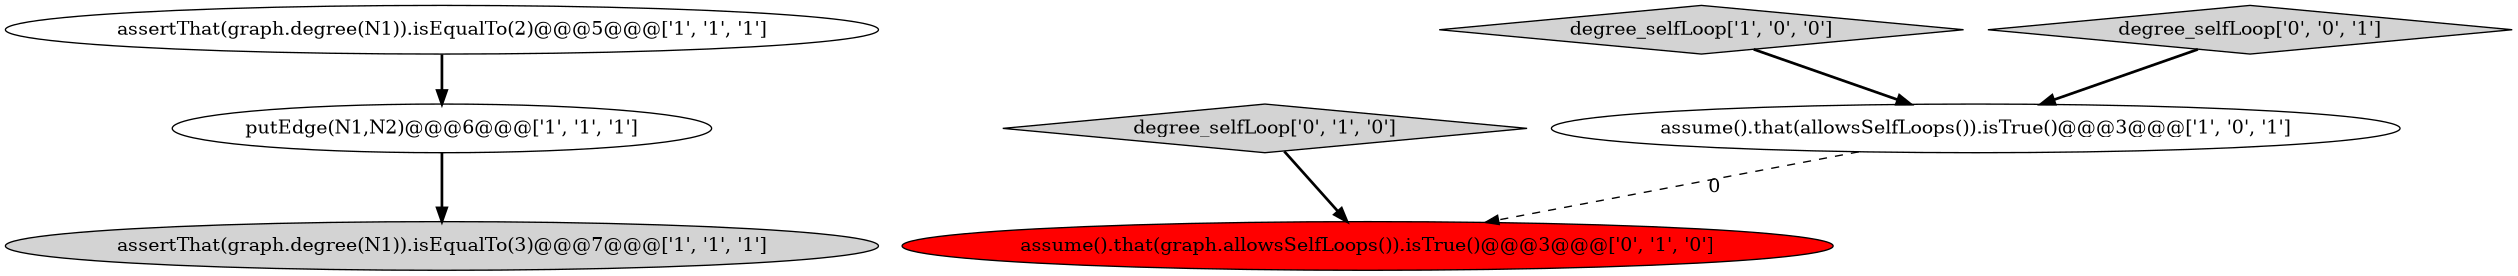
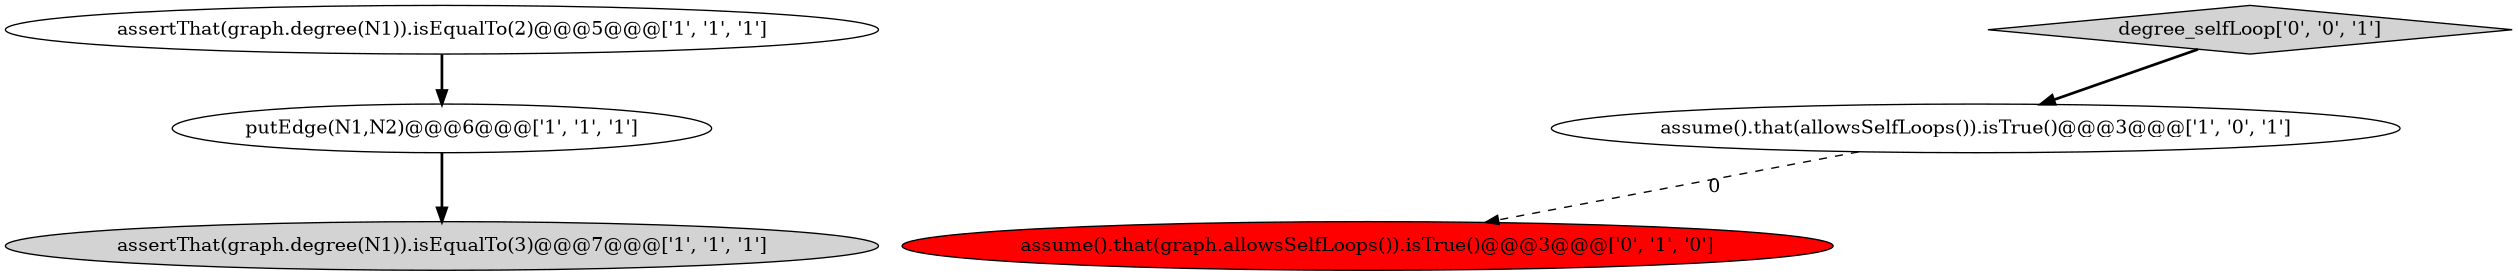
node "degree_selfLoop['1', '0', '0']": removed
node "degree_selfLoop['0', '1', '0']": removed
